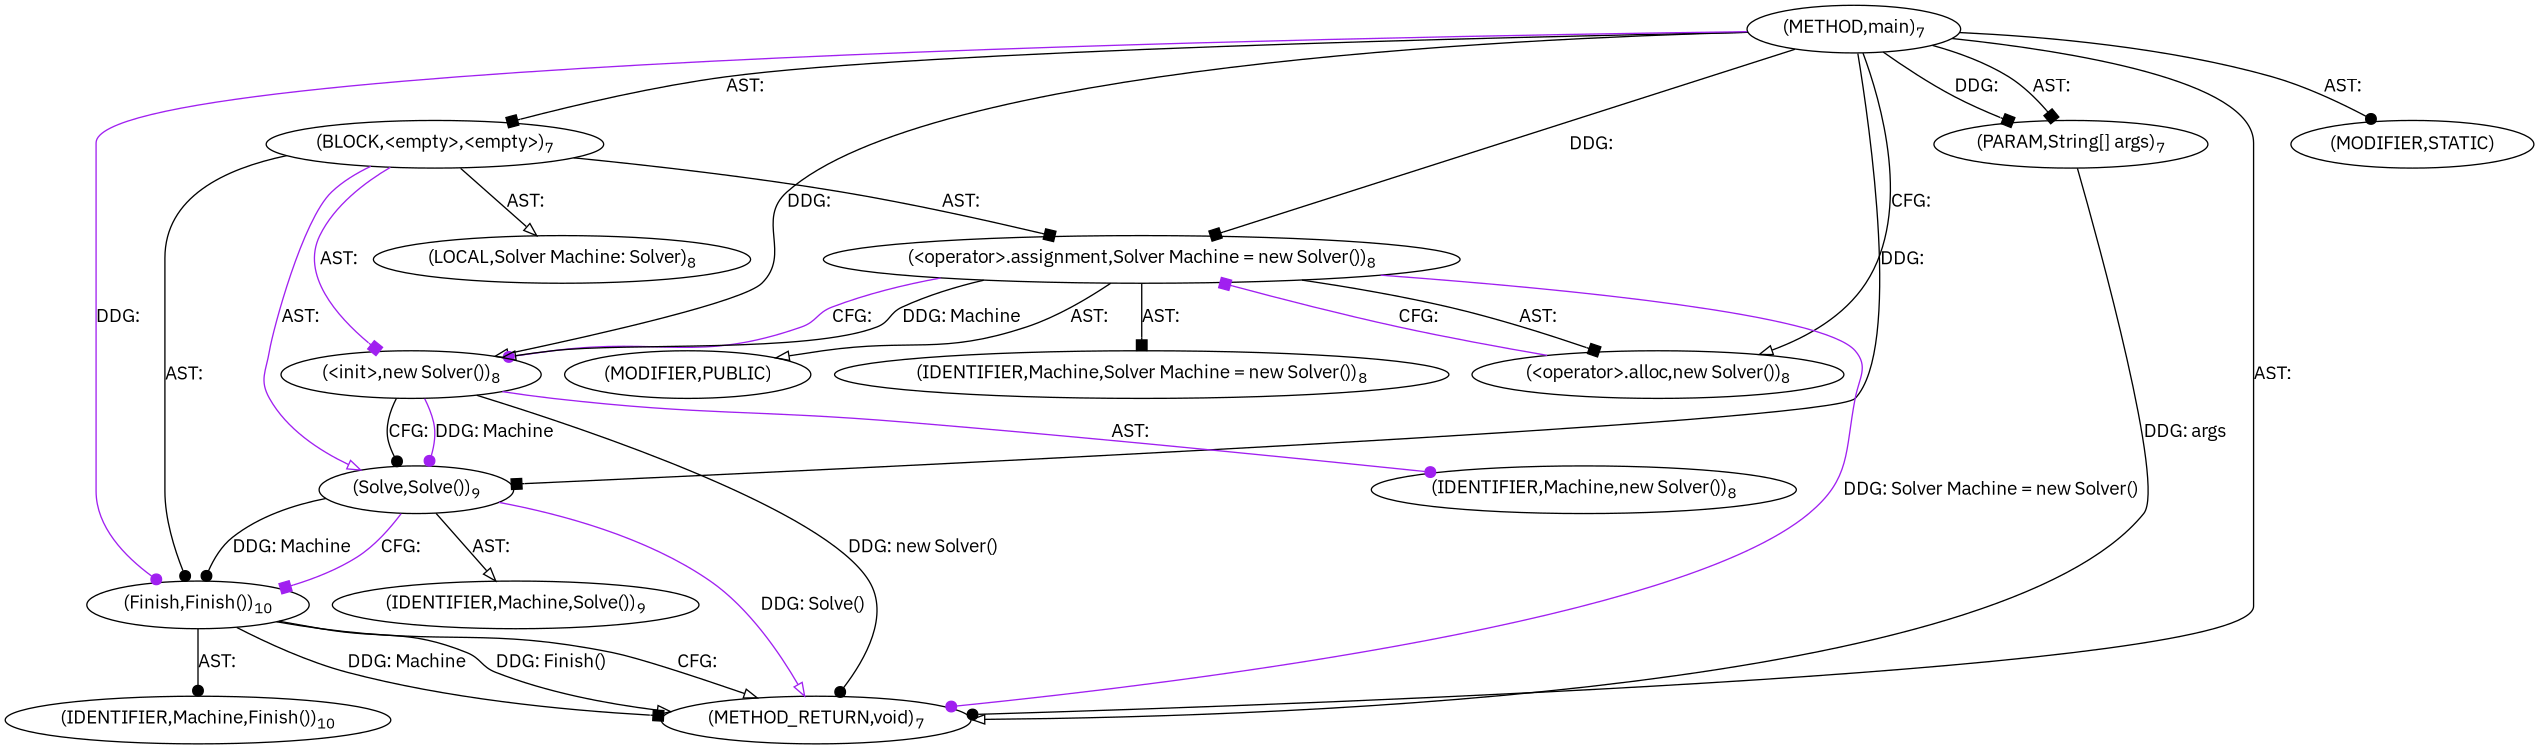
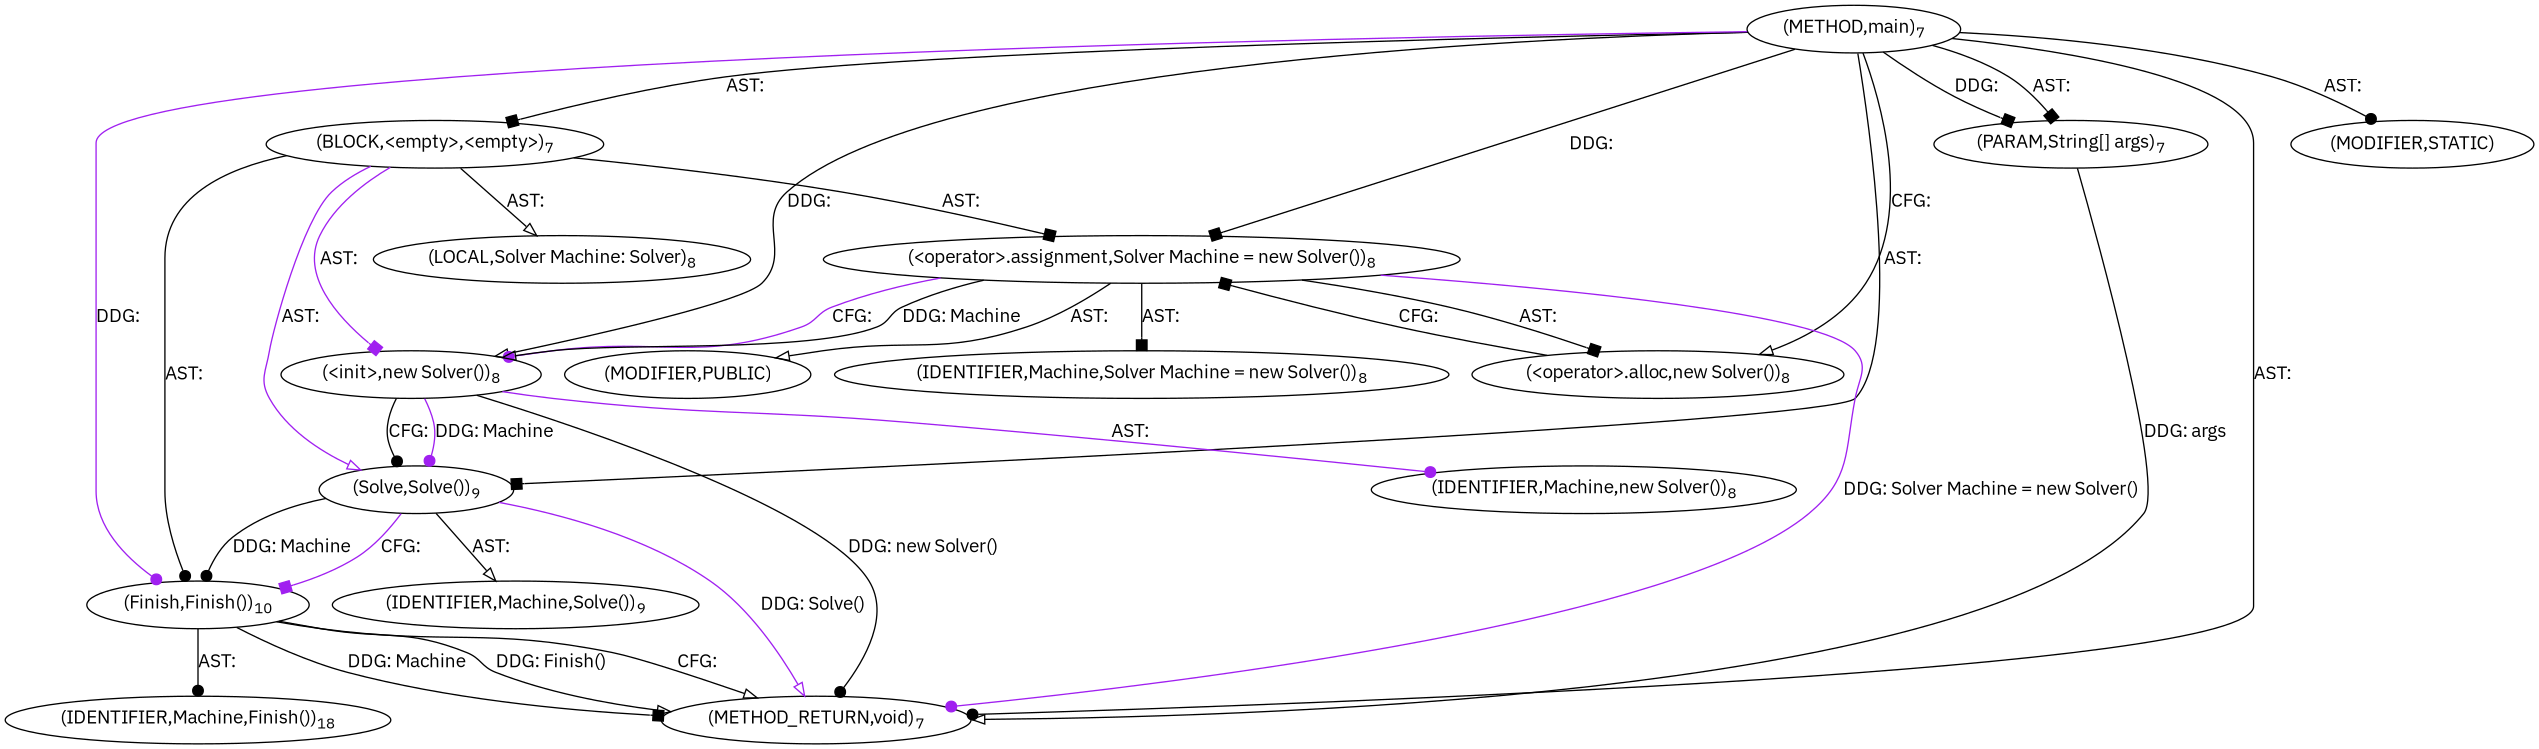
edge "(METHOD,main)" -> "(Solve,Solve())": label "DDG: " -> "AST: "
edge "(<operator>.alloc,new Solver())" -> "(<operator>.assignment,Solver Machine = new Solver())": color purple -> black
node "(IDENTIFIER,Machine,Finish())": text "10" -> "18"
